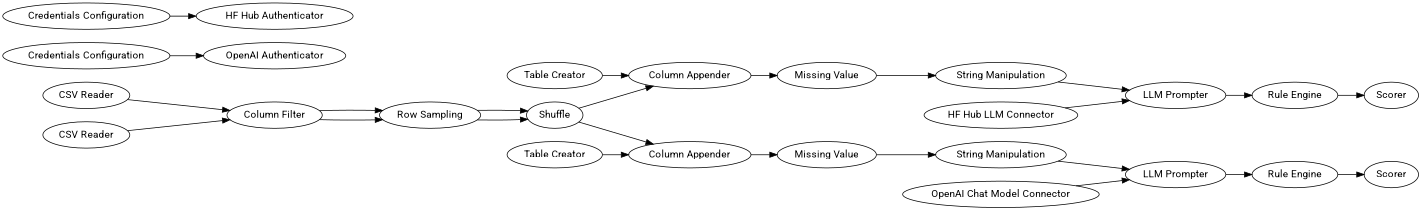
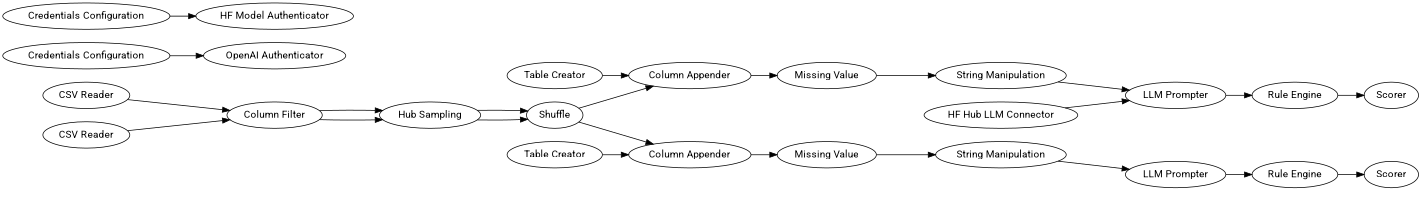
node "HF Hub Authenticator": label "HF Hub Authenticator" -> "HF Model Authenticator"
node "Row Sampling": label "Row Sampling" -> "Hub Sampling"
node "OpenAI Chat Model Connector": removed
